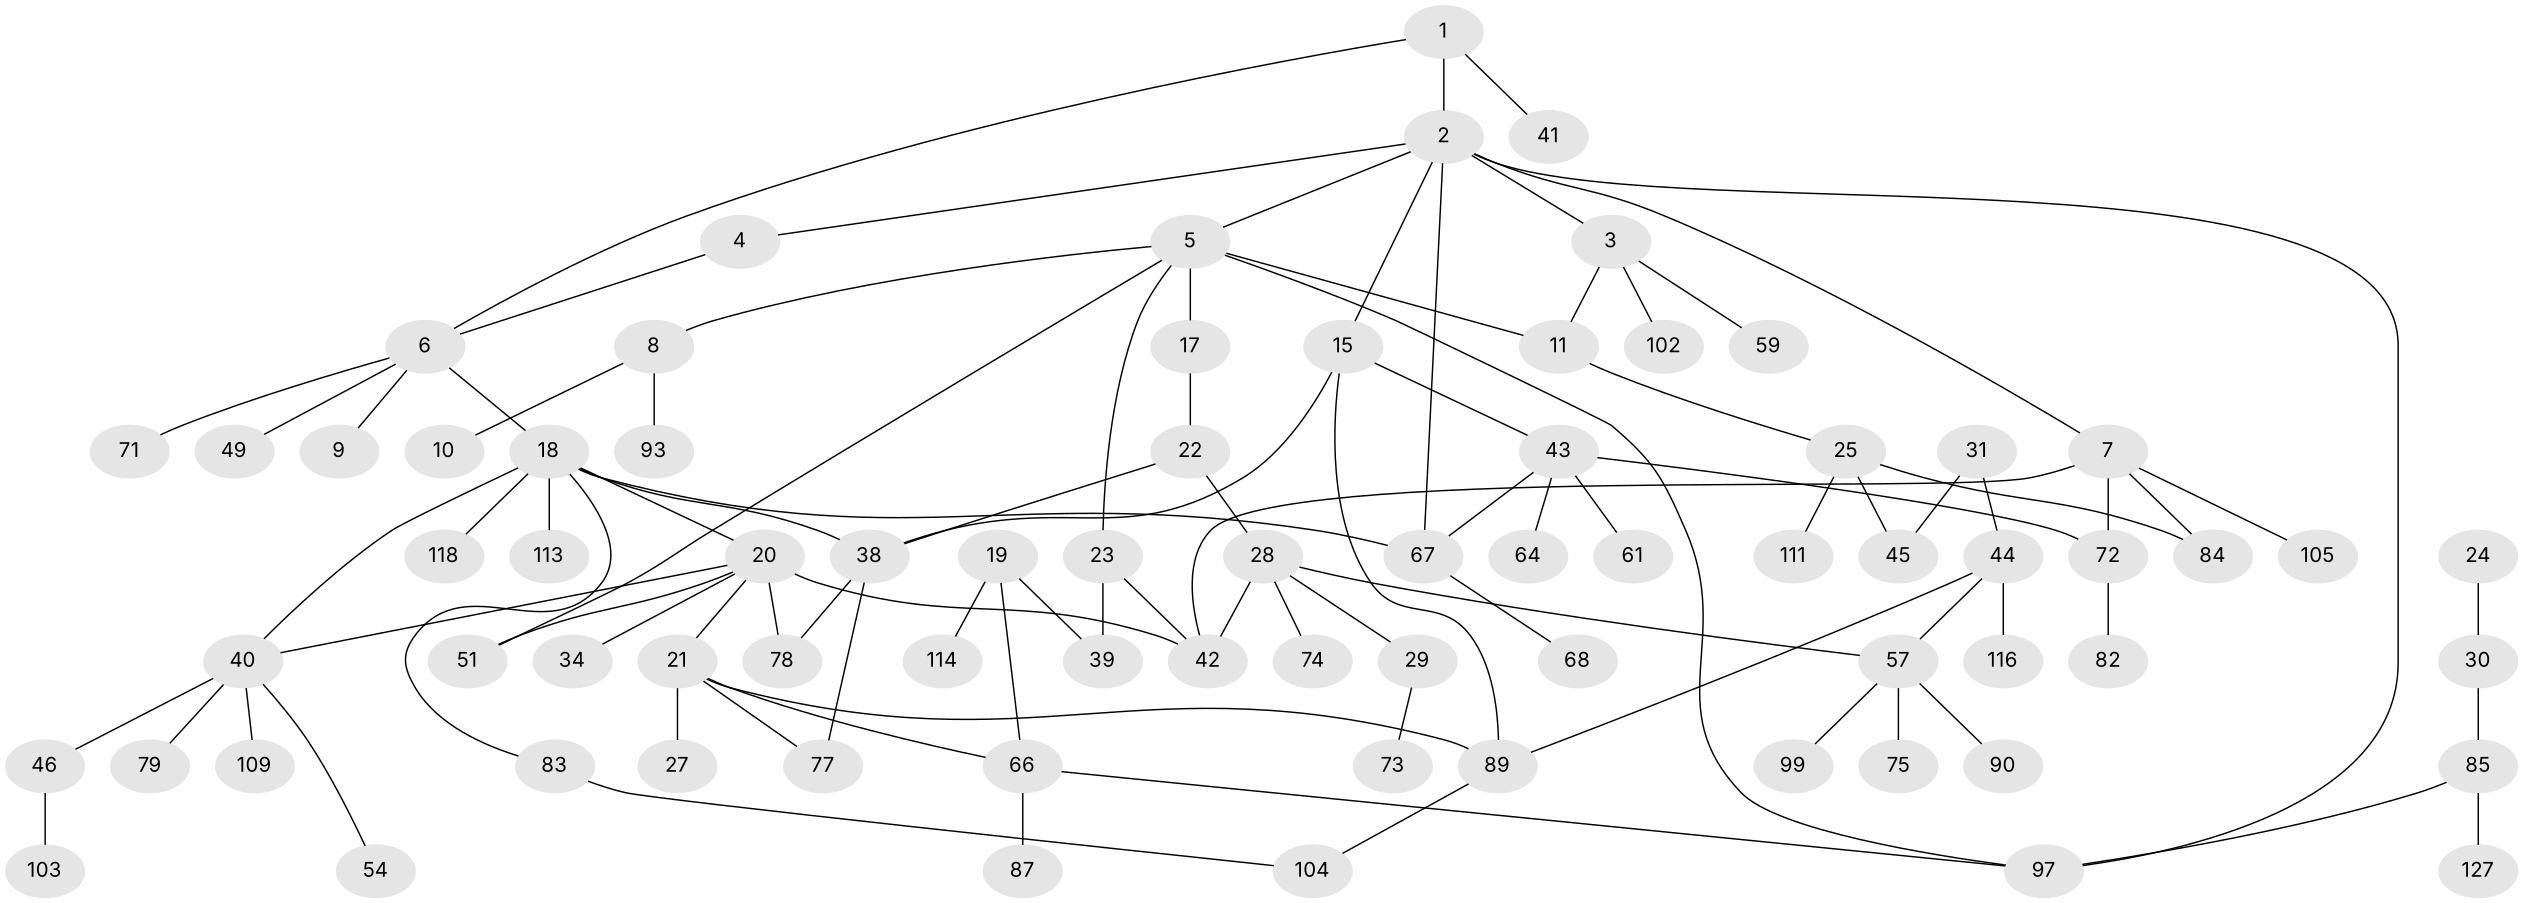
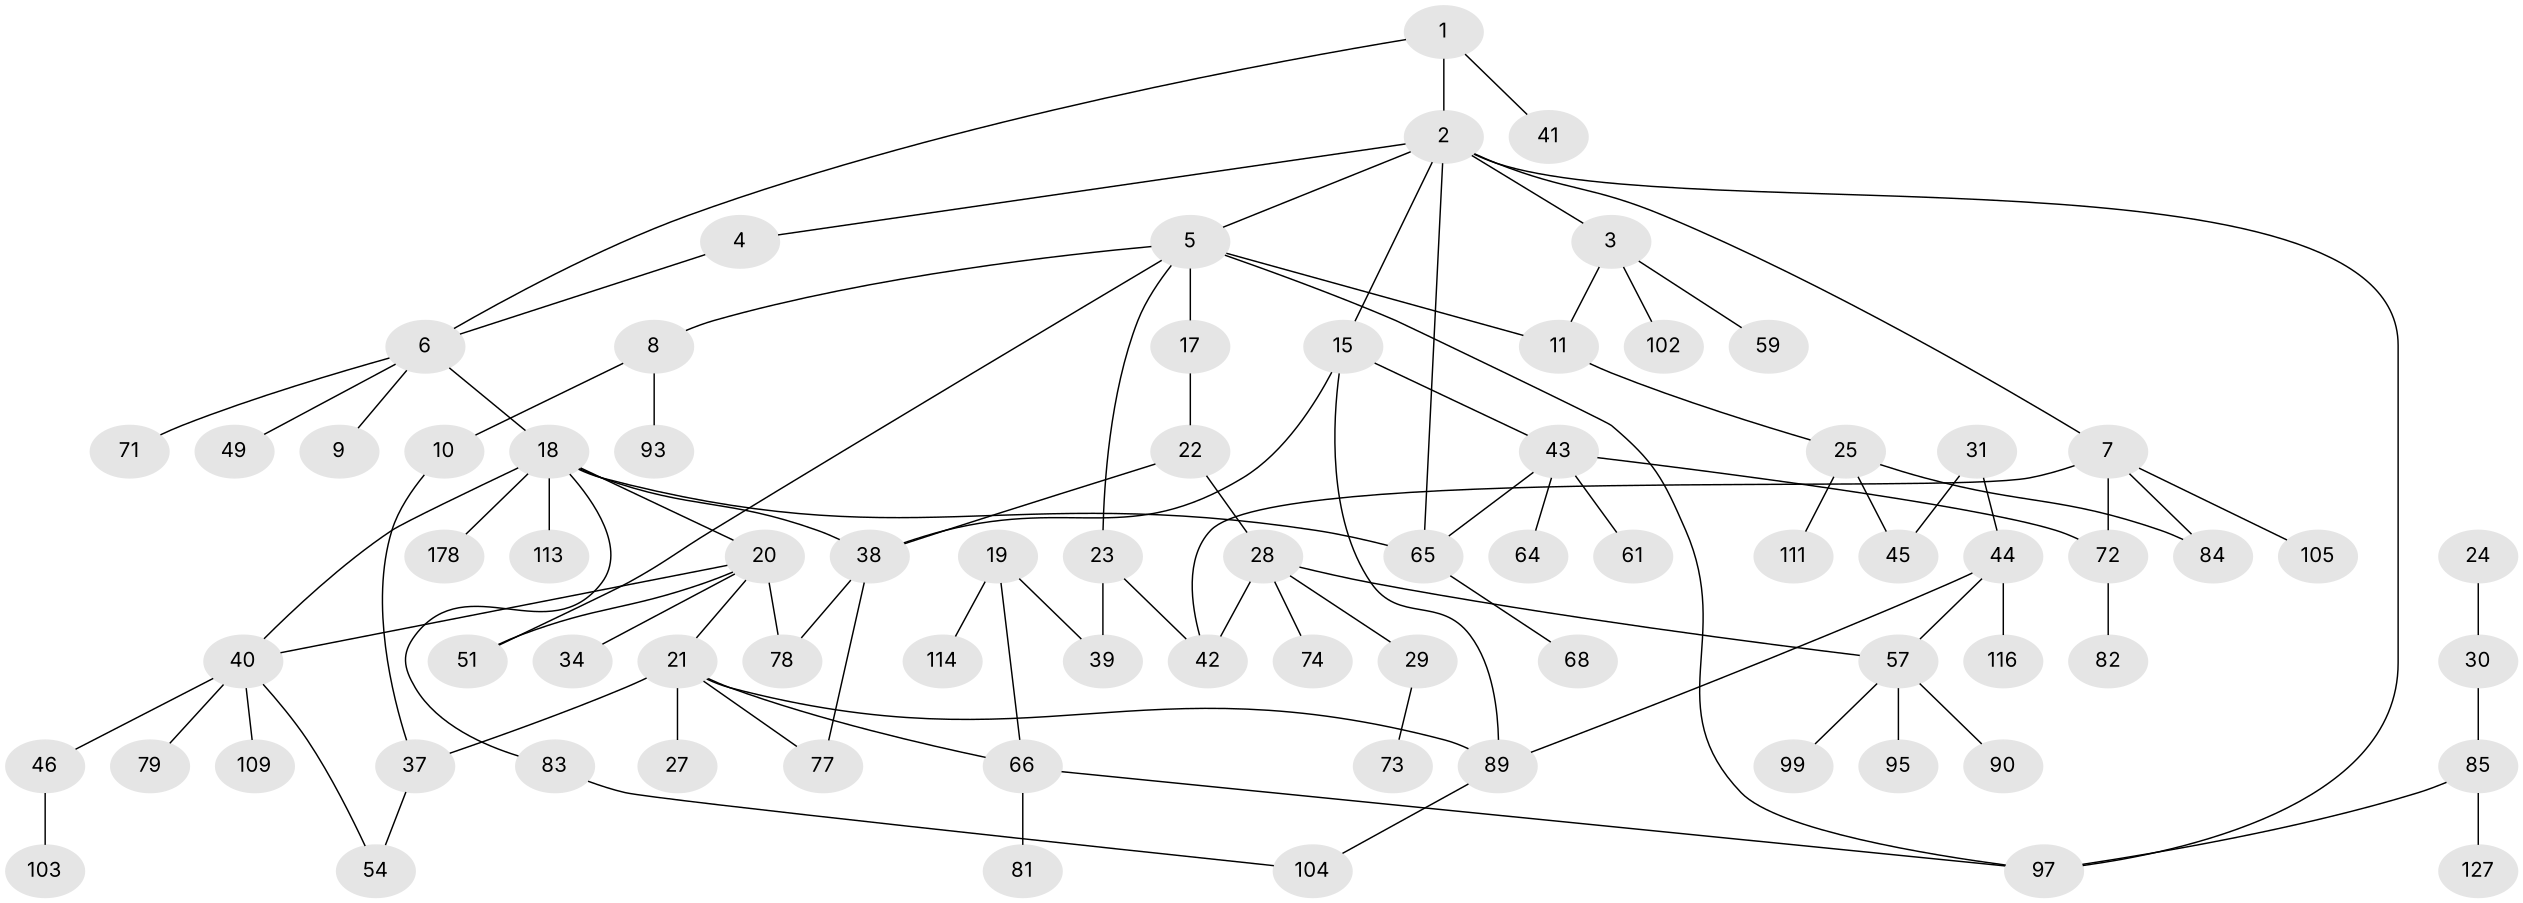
node "118": label "118" -> "178"
node "67": label "67" -> "65"
edge "20" -- "42": removed
node "37": added
node "75": label "75" -> "95"
node "87": label "87" -> "81"
